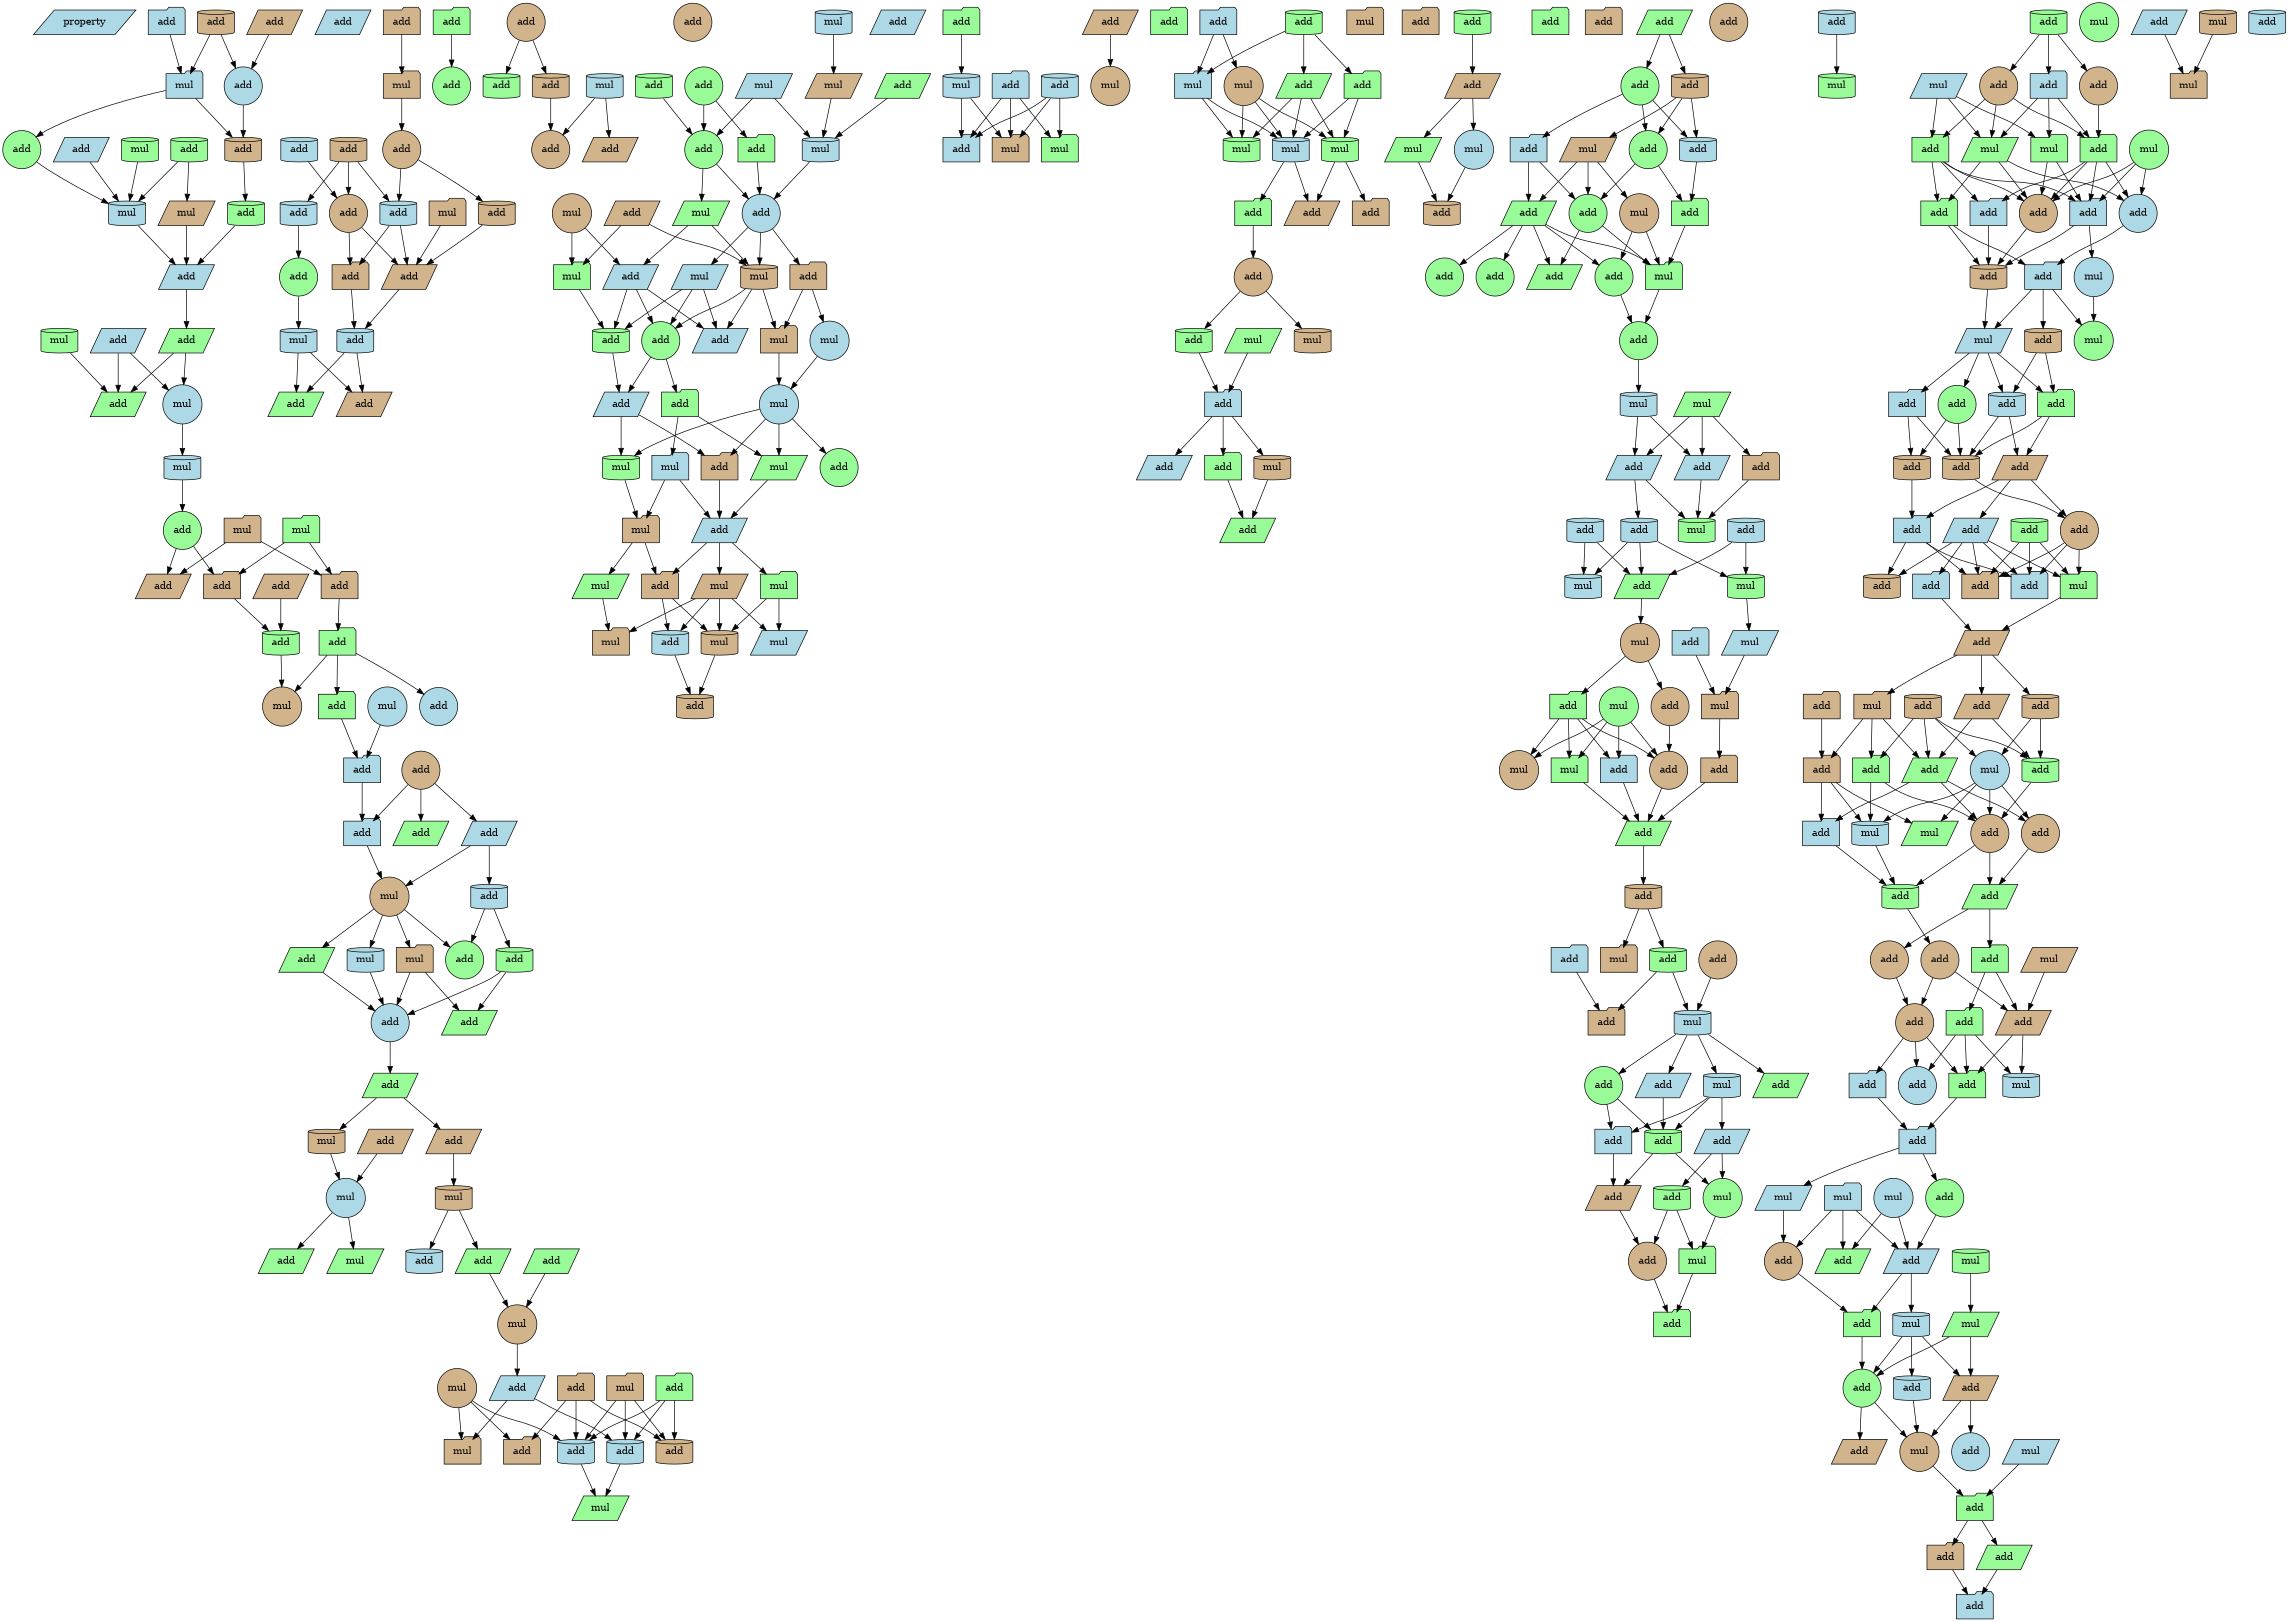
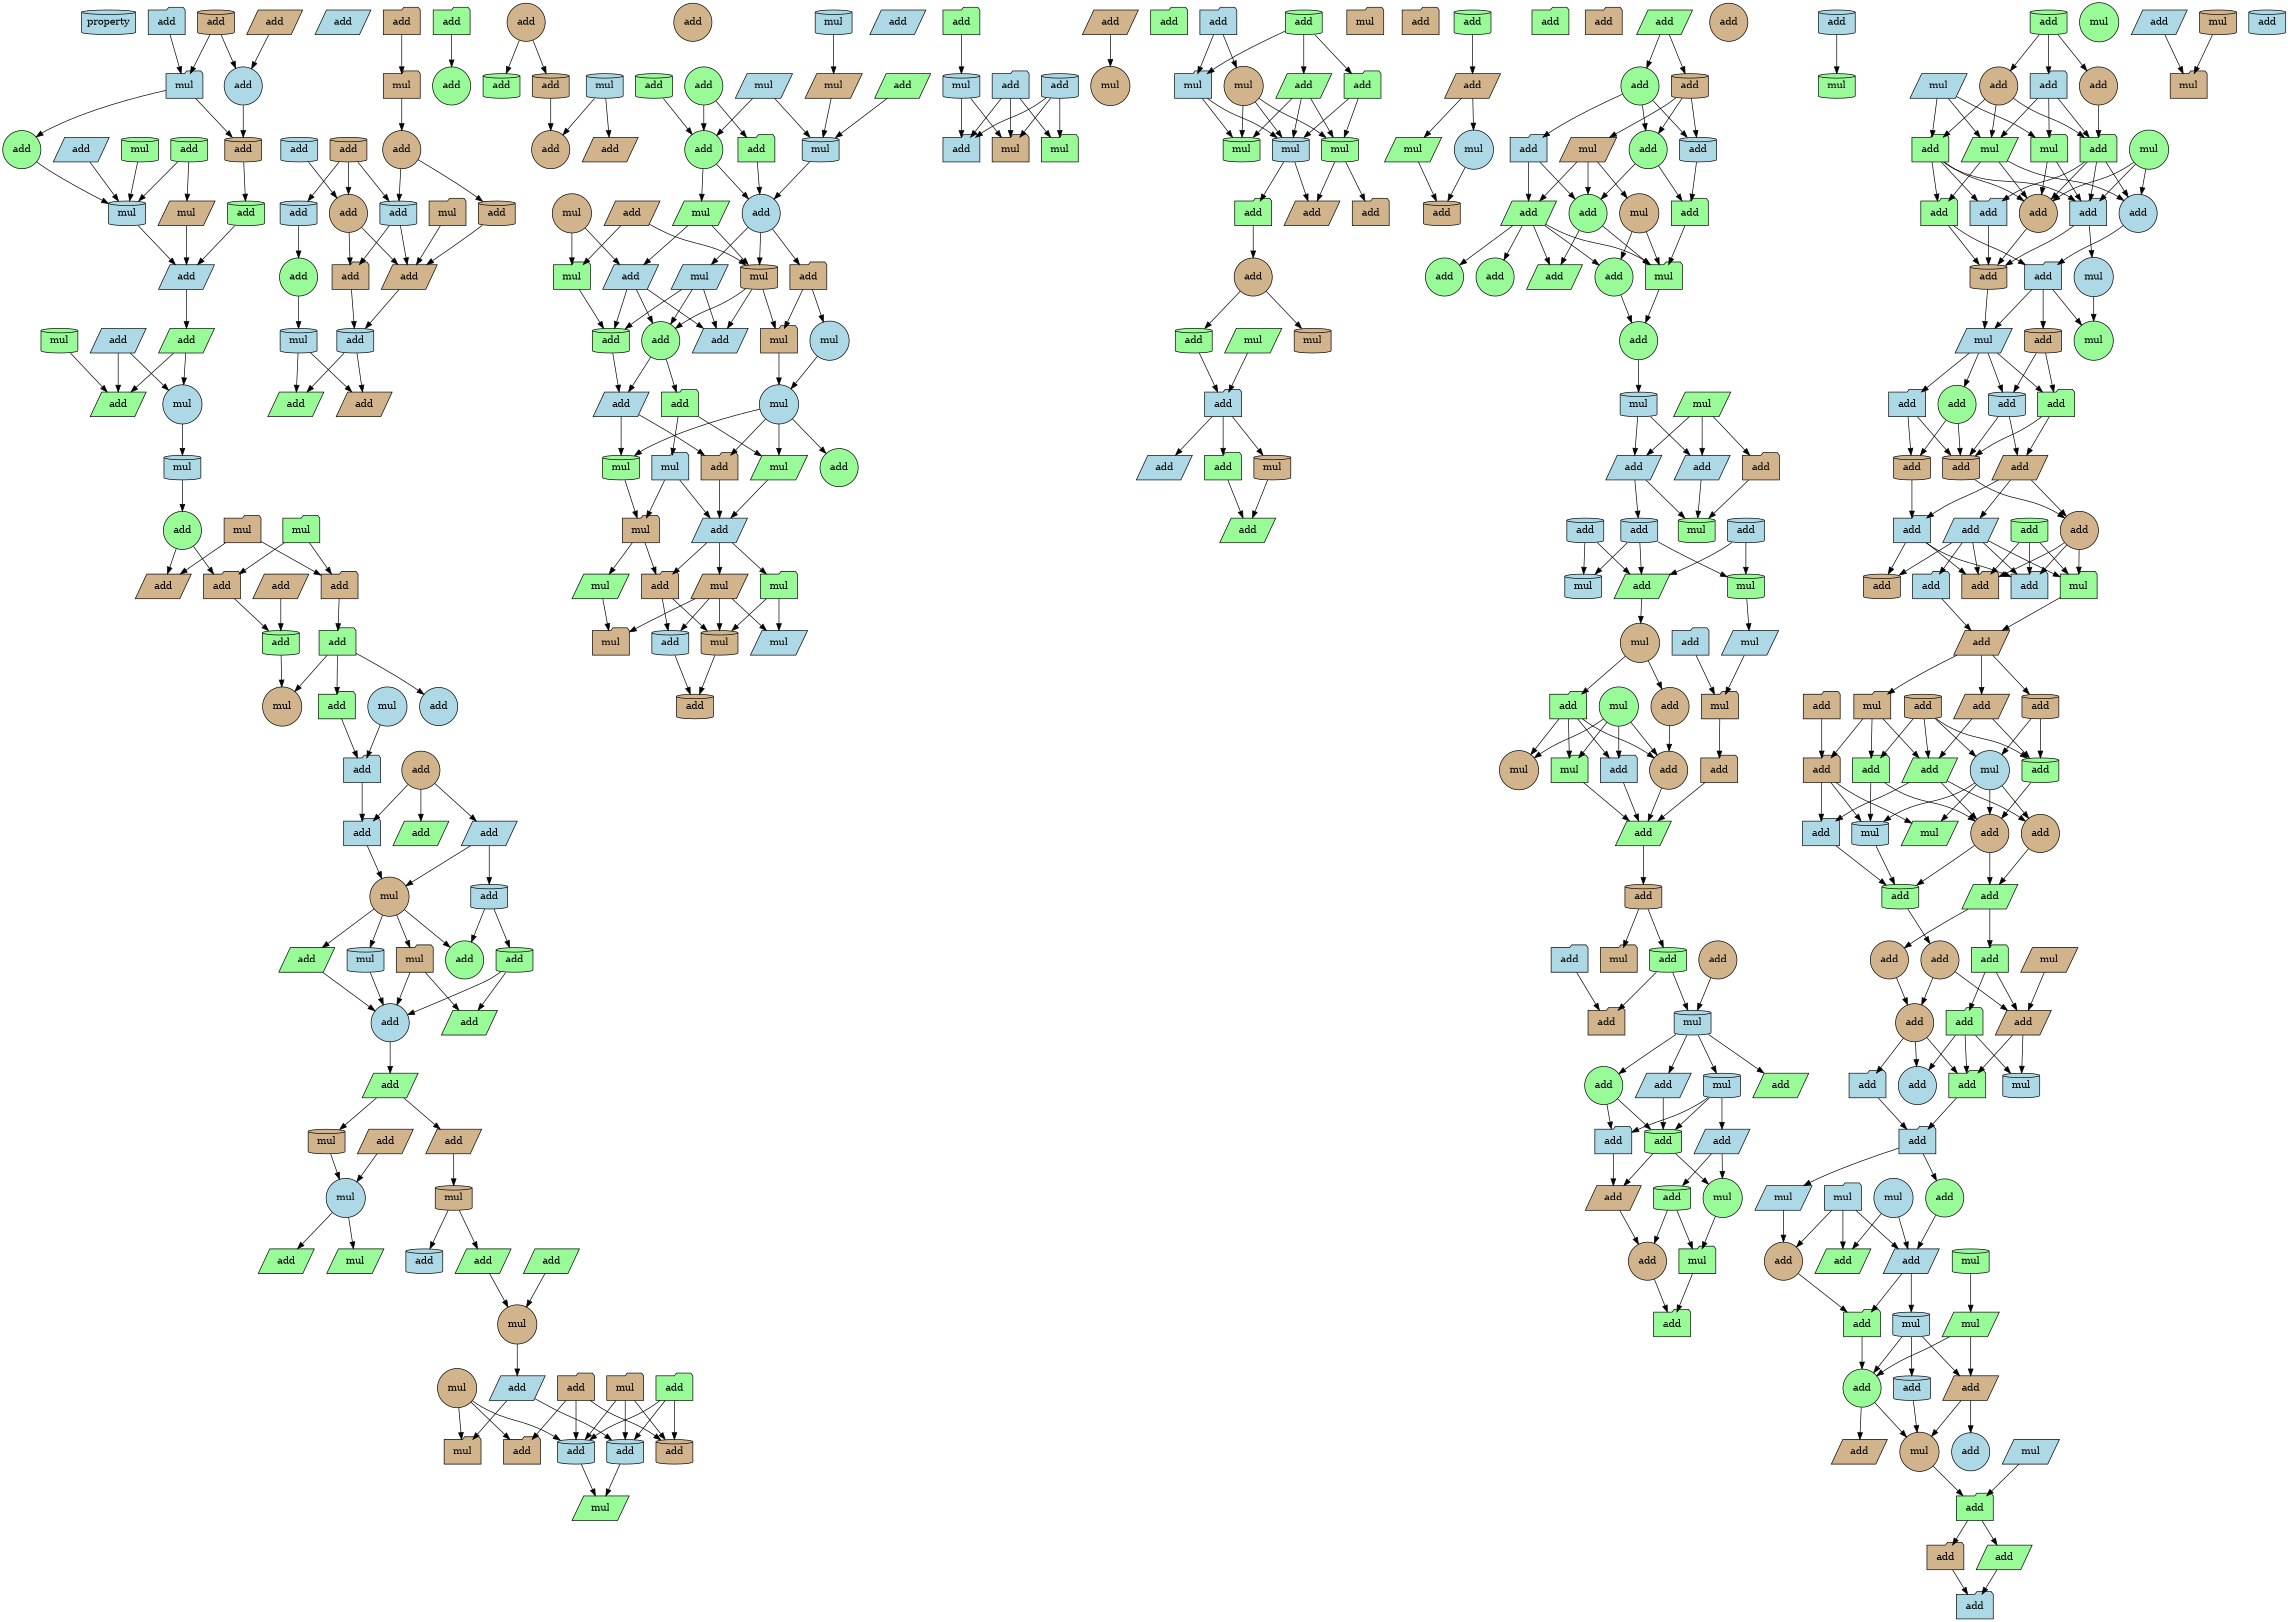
node "property": shape parallelogram -> cylinder
